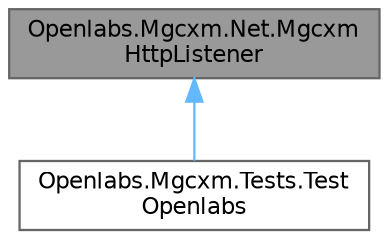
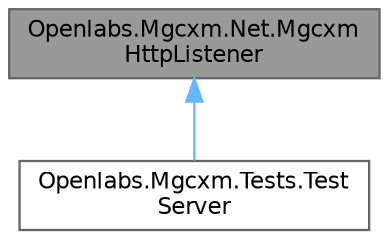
node "Openlabs.Mgcxm.Tests.Test Openlabs": label "Openlabs.Mgcxm.Tests.Test Openlabs" -> "Openlabs.Mgcxm.Tests.Test Server"
